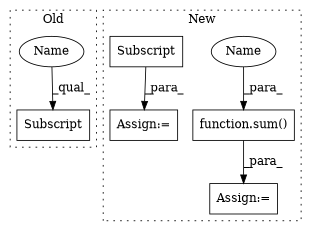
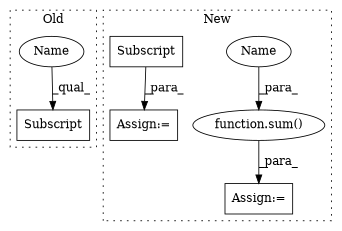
node "function.sum()": shape box -> ellipse
